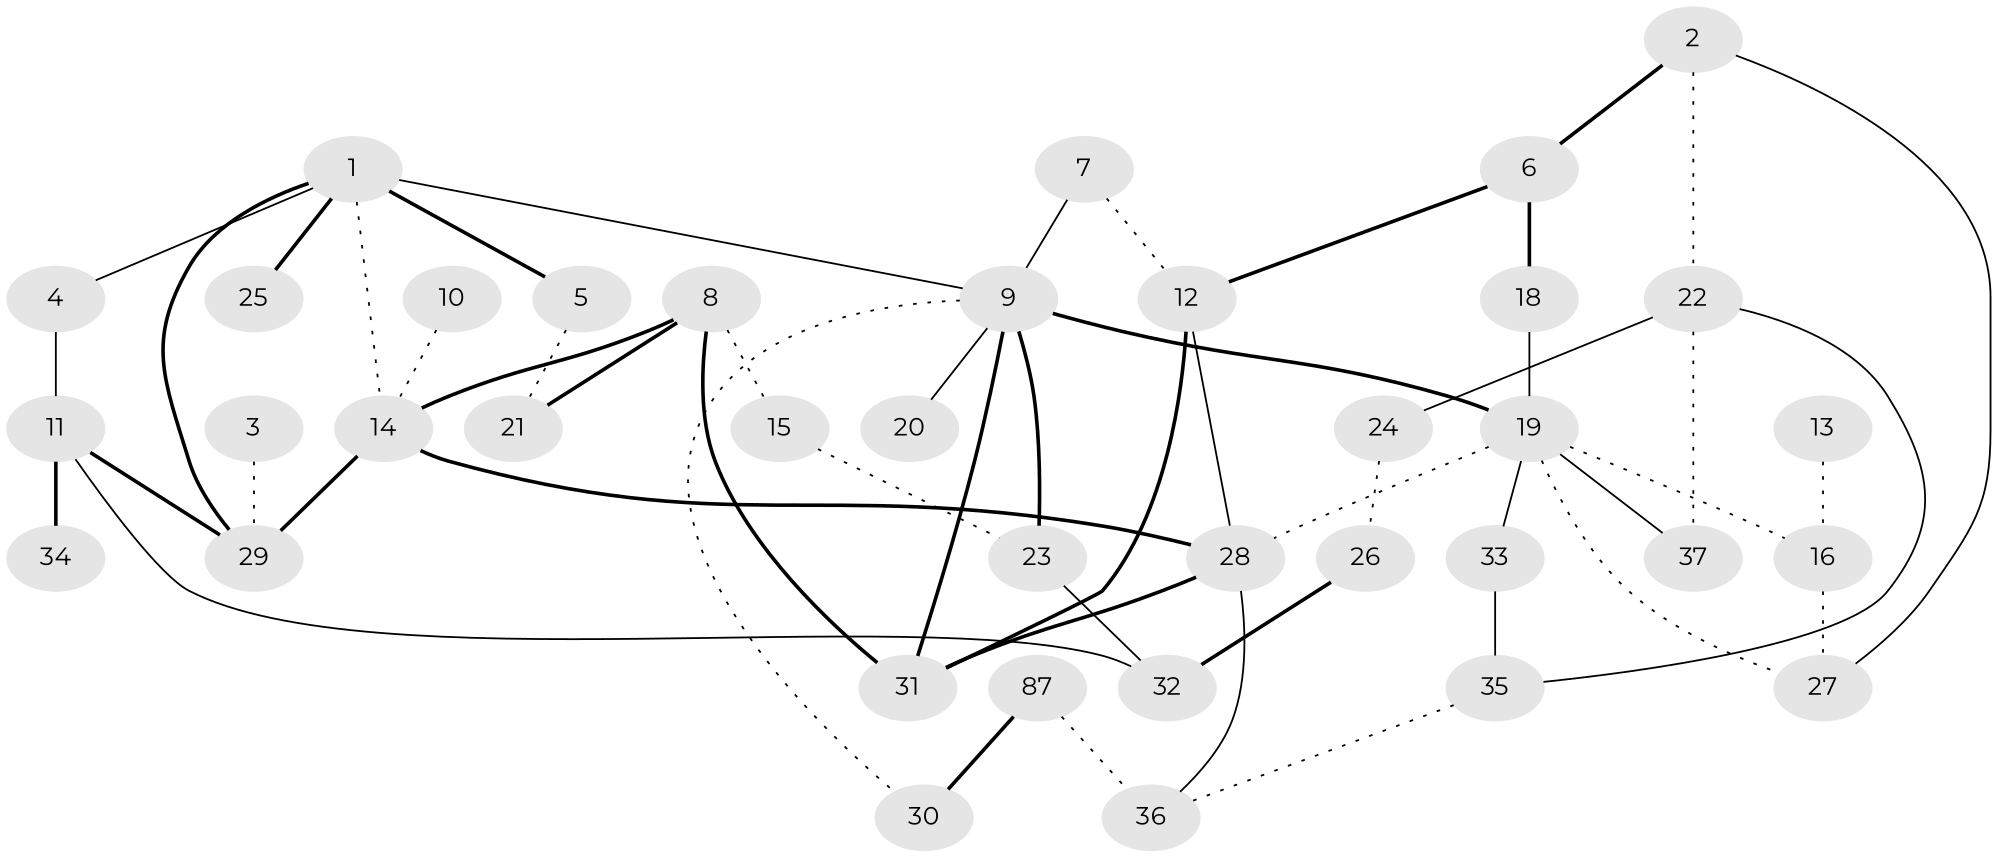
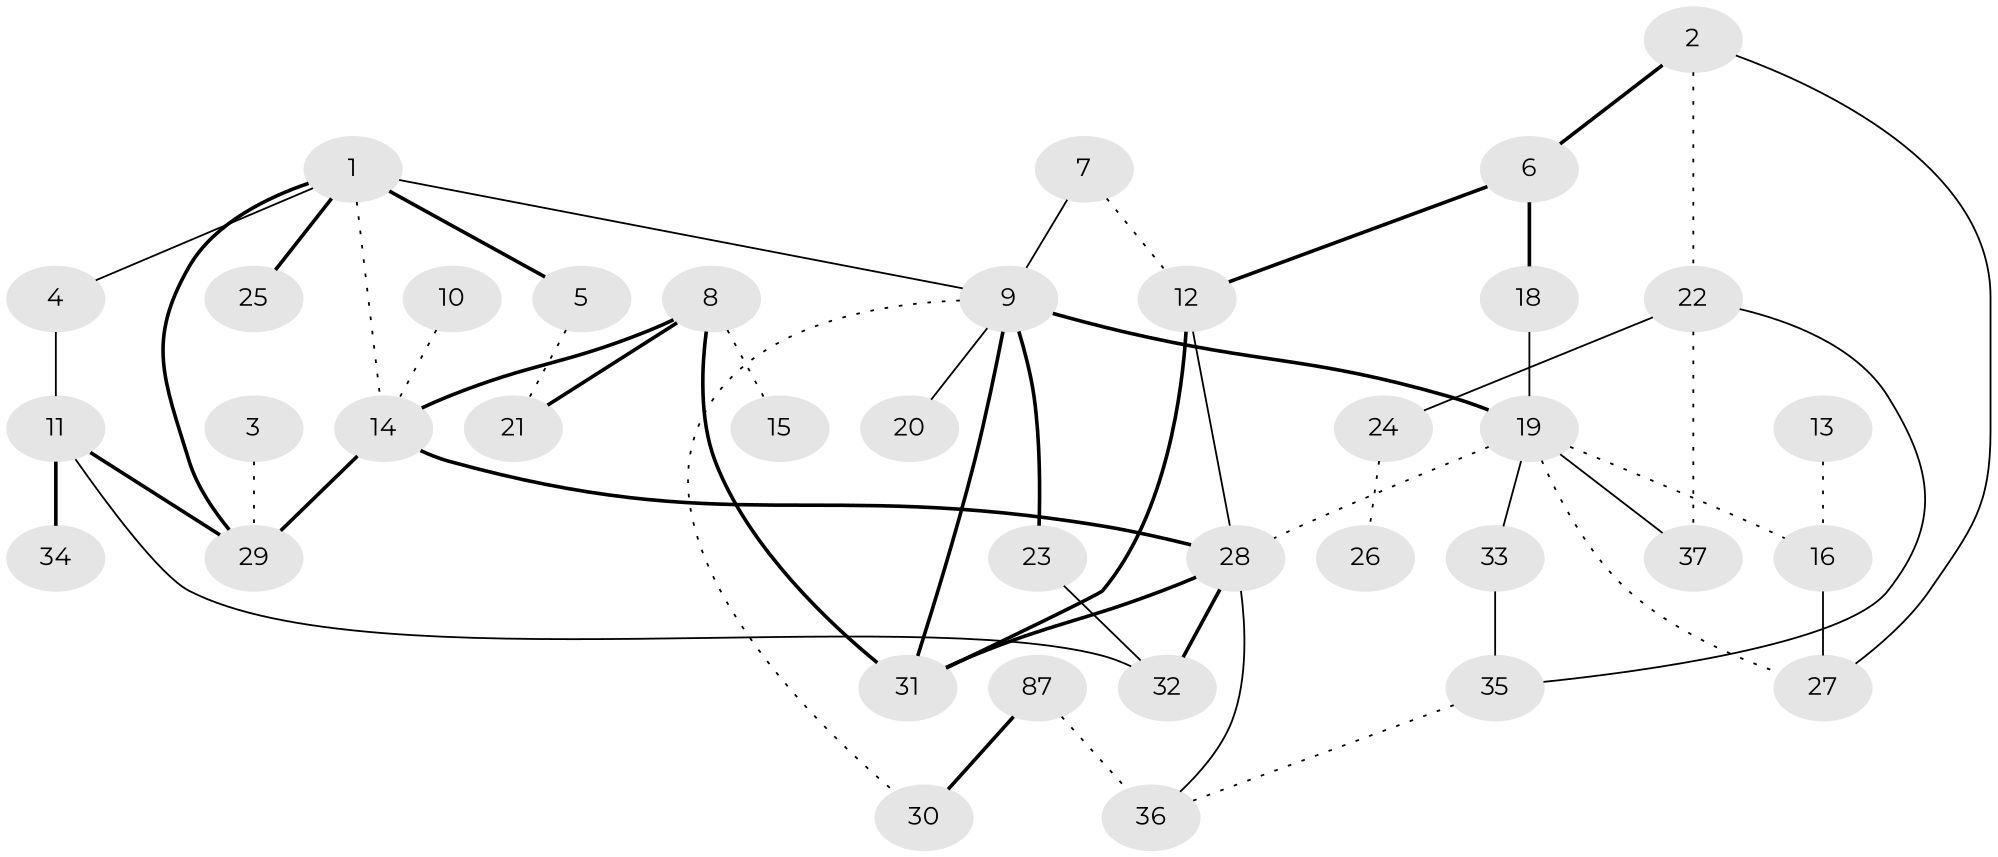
edge "15" -- "23": removed
edge "16" -- "27": style dotted -> solid
edge "26" -- "32": now "28" -- "32"
